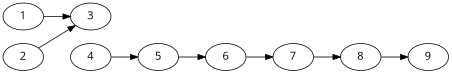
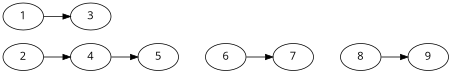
edge "2" -> "3": now "2" -> "4"
edge "5" -> "6": removed
edge "7" -> "8": removed
